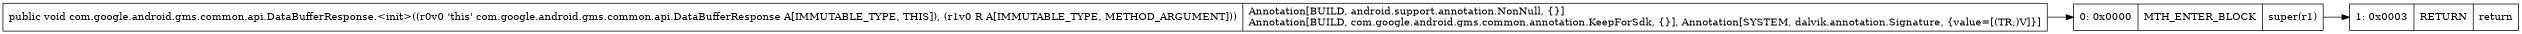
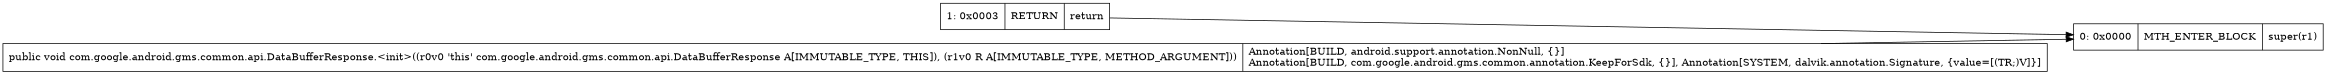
edge "0: 0x0000" -> "1: 0x0003": reversed
